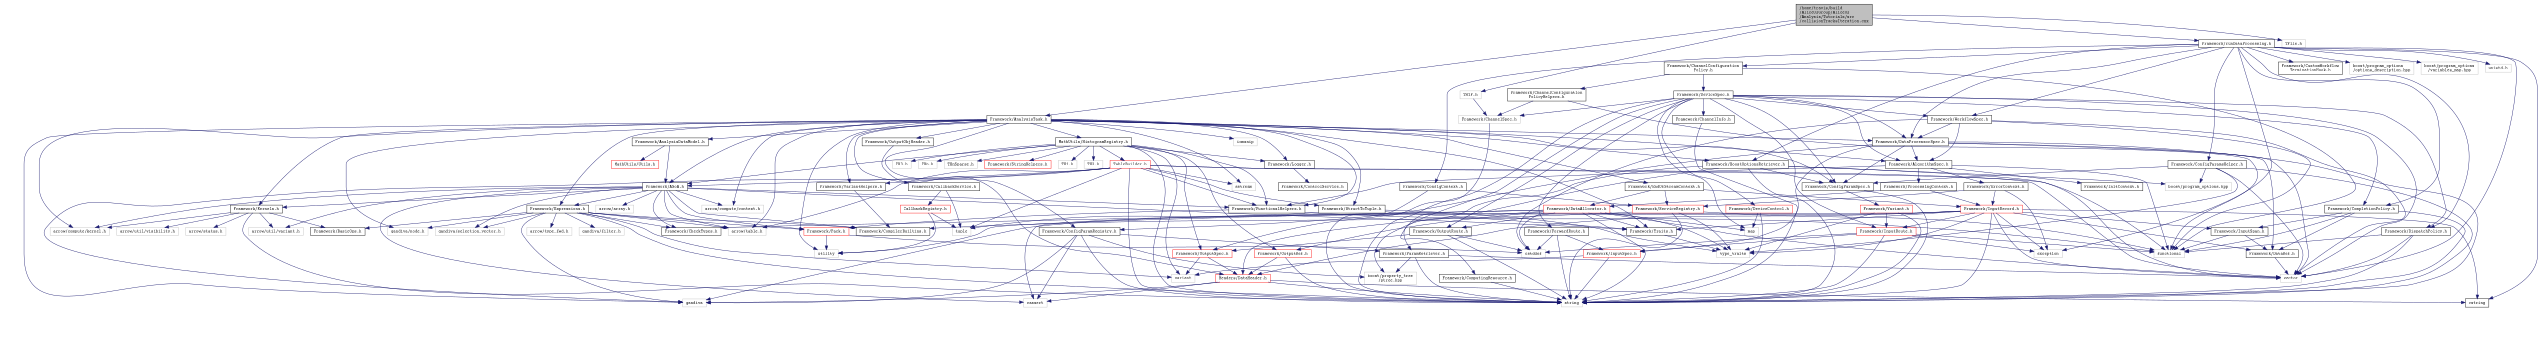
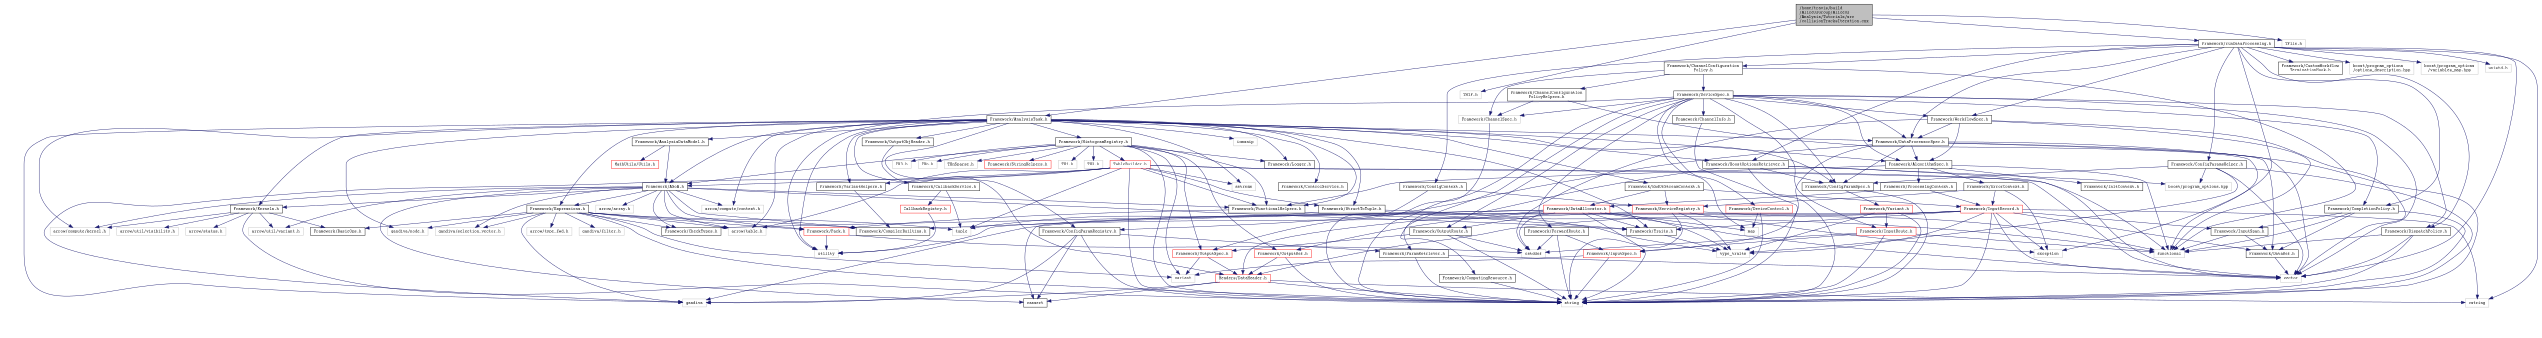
edge "Framework/DeviceSpec.h" -> "utility": added
edge "TH1F.h" -> "Framework/ChannelSpec.h": now "Framework/ChannelConfiguration Policy.h" -> "Framework/ChannelSpec.h"
node "MathUtils/HistogramRegistry.h": label "MathUtils/HistogramRegistry.h" -> "Framework/HistogramRegistry.h"
edge "Framework/Logger.h" -> "Framework/ControlService.h": now "Framework/AnalysisTask.h" -> "Framework/ControlService.h"
edge "CallbackRegistry.h" -> "tuple": now "Framework/Expressions.h" -> "tuple"
edge "Framework/InputRecord.h" -> "Framework/InputRoute.h": removed
edge "Framework/InputRoute.h" -> "exception": now "Framework/ServiceRegistry.h" -> "exception"
node "boost/property_tree /ptree.hpp": removed
node "cassert": color grey75 -> black
node "cstring": color black -> grey75
